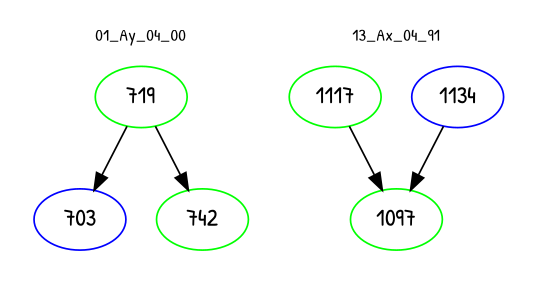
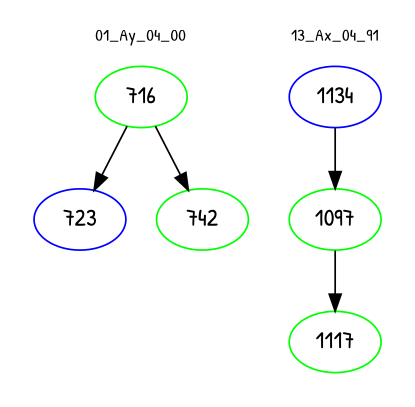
node "719": label "719" -> "716"
edge "1117" -> "1097": reversed
node "703": label "703" -> "723"
